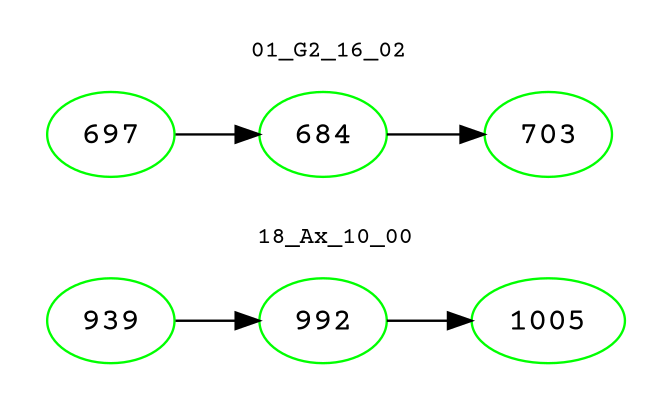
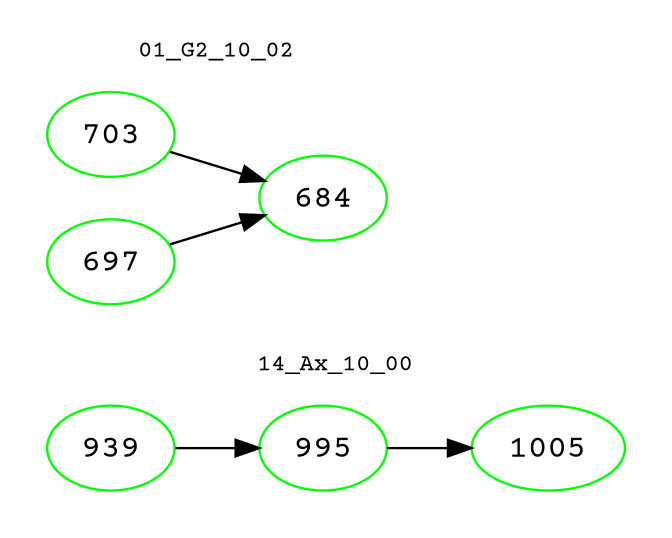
cluster "01_G2_16_02": label "01_G2_16_02" -> "01_G2_10_02"
edge "684" -> "703": reversed
cluster "18_Ax_10_00": label "18_Ax_10_00" -> "14_Ax_10_00"
node "992": label "992" -> "995"
